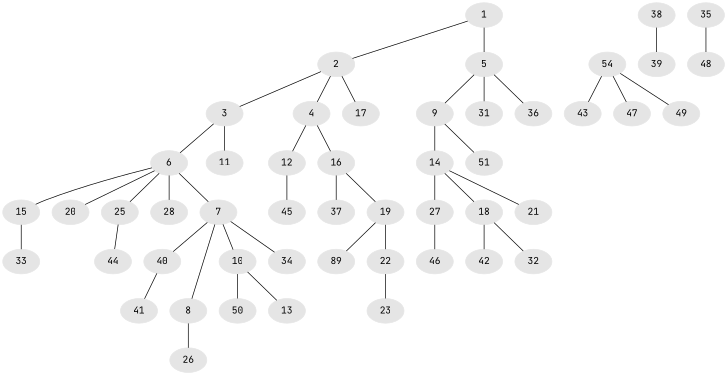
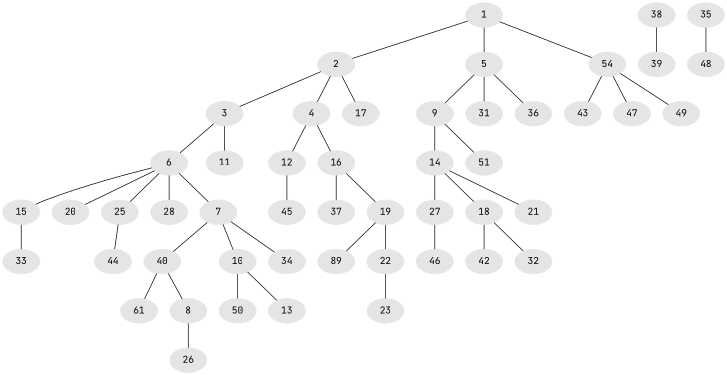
edge "1" -- "54": added
edge "7" -- "8": now "40" -- "8"
node "41": label "41" -> "61"
